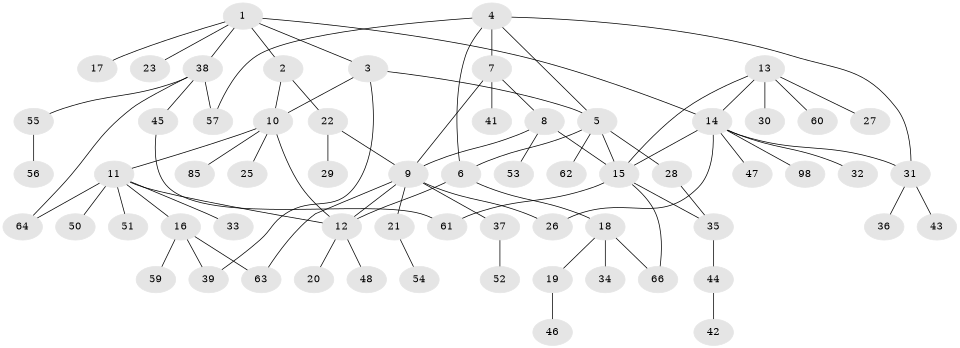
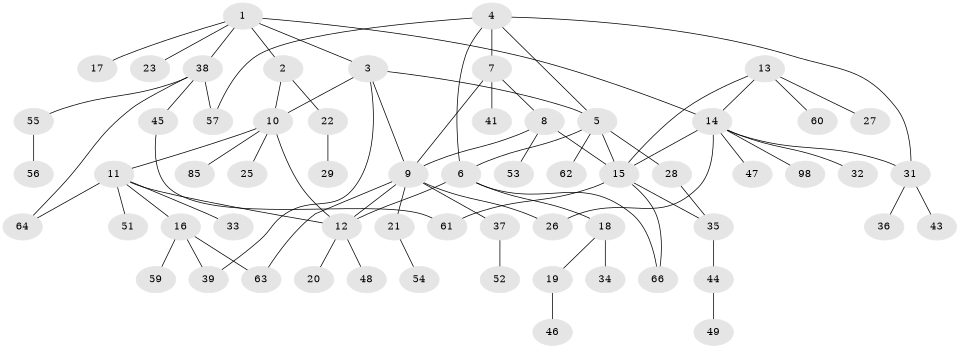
node "30": removed
edge "22" -- "9": now "3" -- "9"
node "50": removed
edge "18" -- "66": now "6" -- "66"
node "42": label "42" -> "49"
